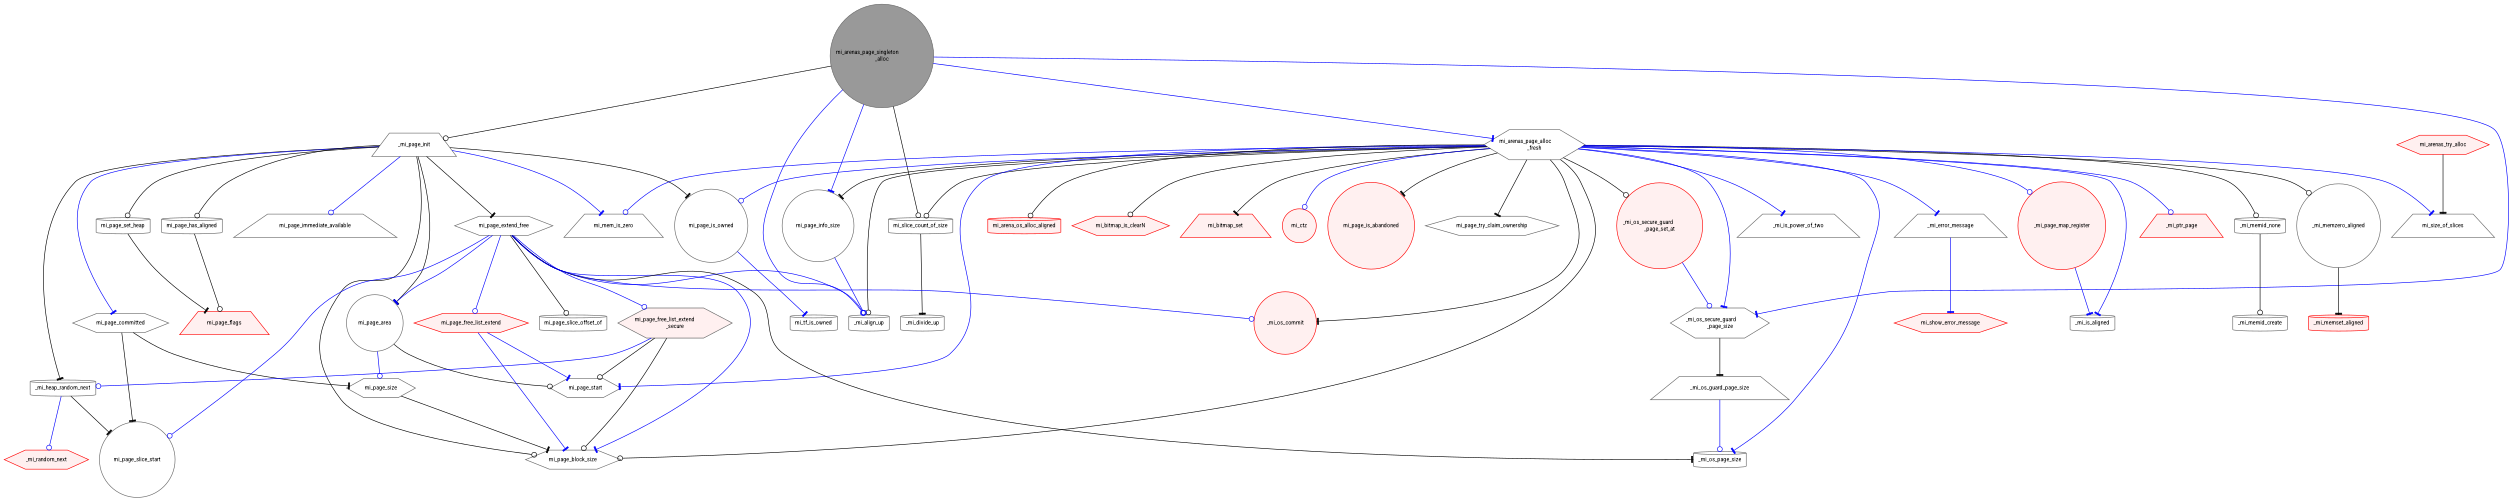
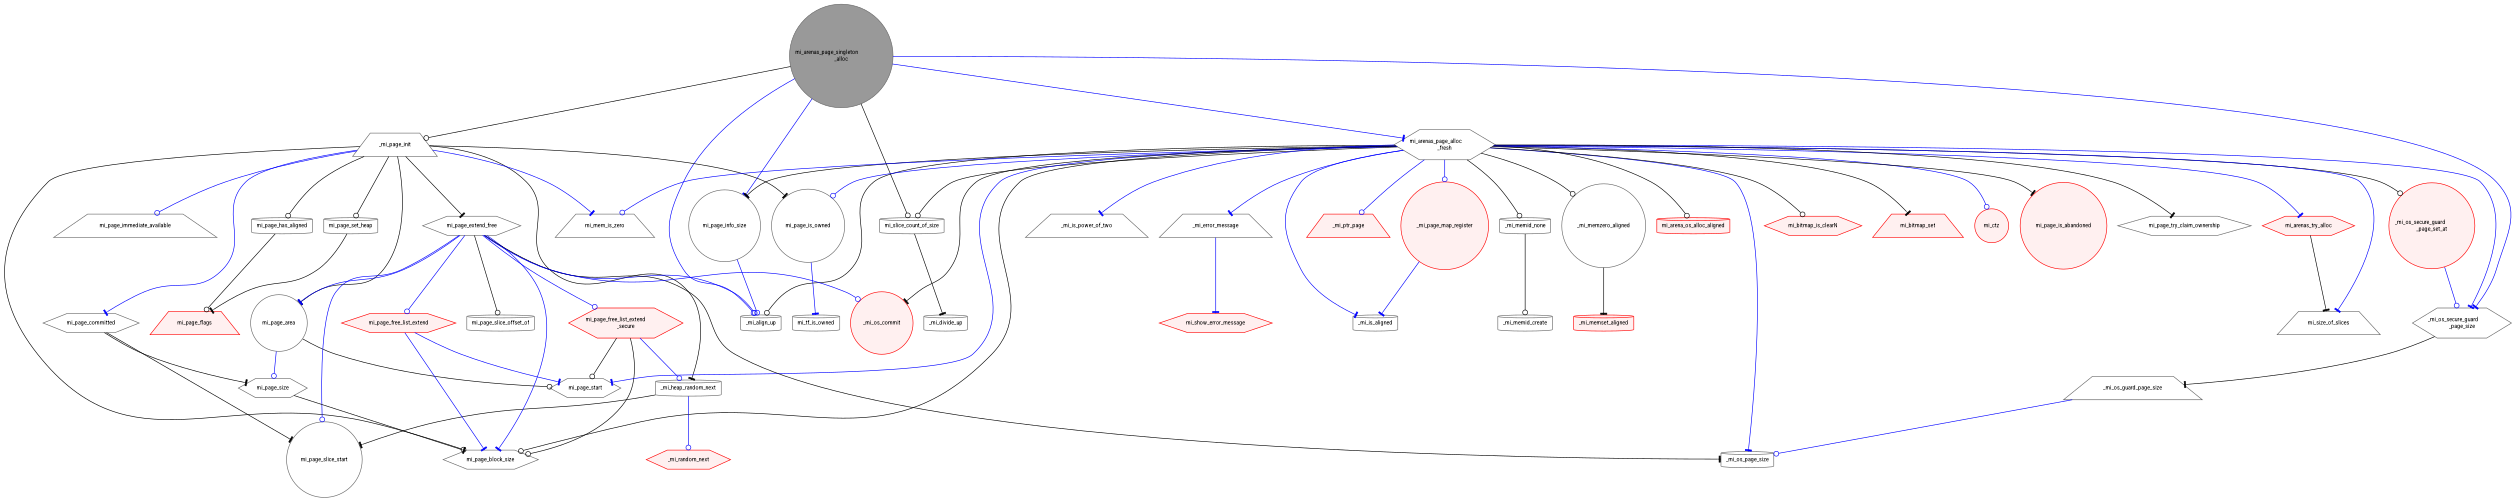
edge "mi_arenas_page_alloc _fresh" -> "mi_arenas_try_alloc": added
node "mi_page_free_list_extend _secure": color grey40 -> red
